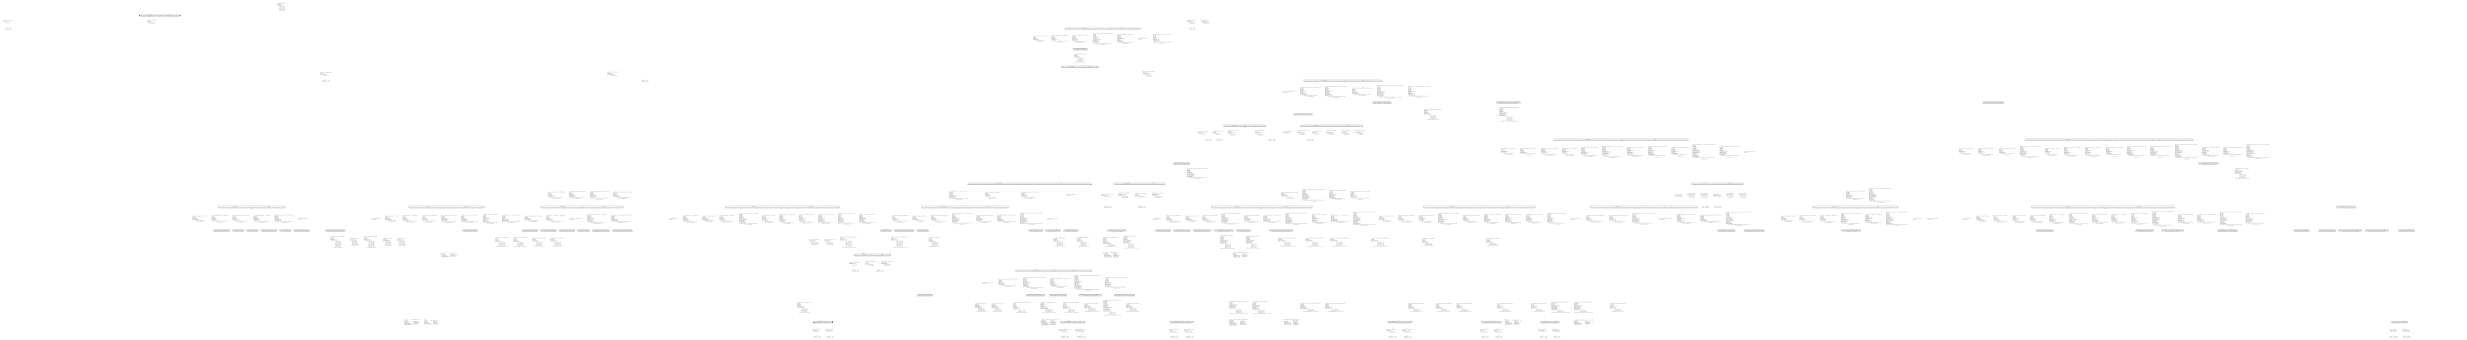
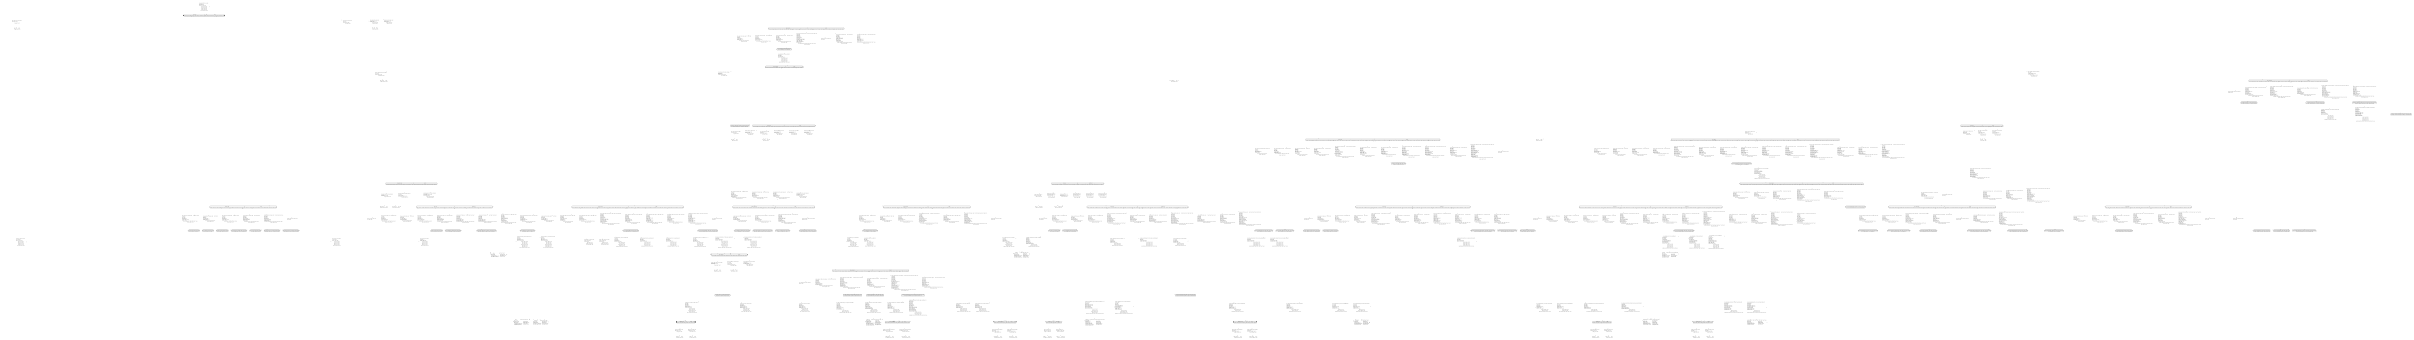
node "achieve-home0_m107-achieve-home0": removed
node "achieve-bottomcol1_m131-achieve-bottomcol1": removed
node "achieve-incell0_m96-achieve-incell0": removed
node "achieve-on3_m180-achieve-on3": removed
